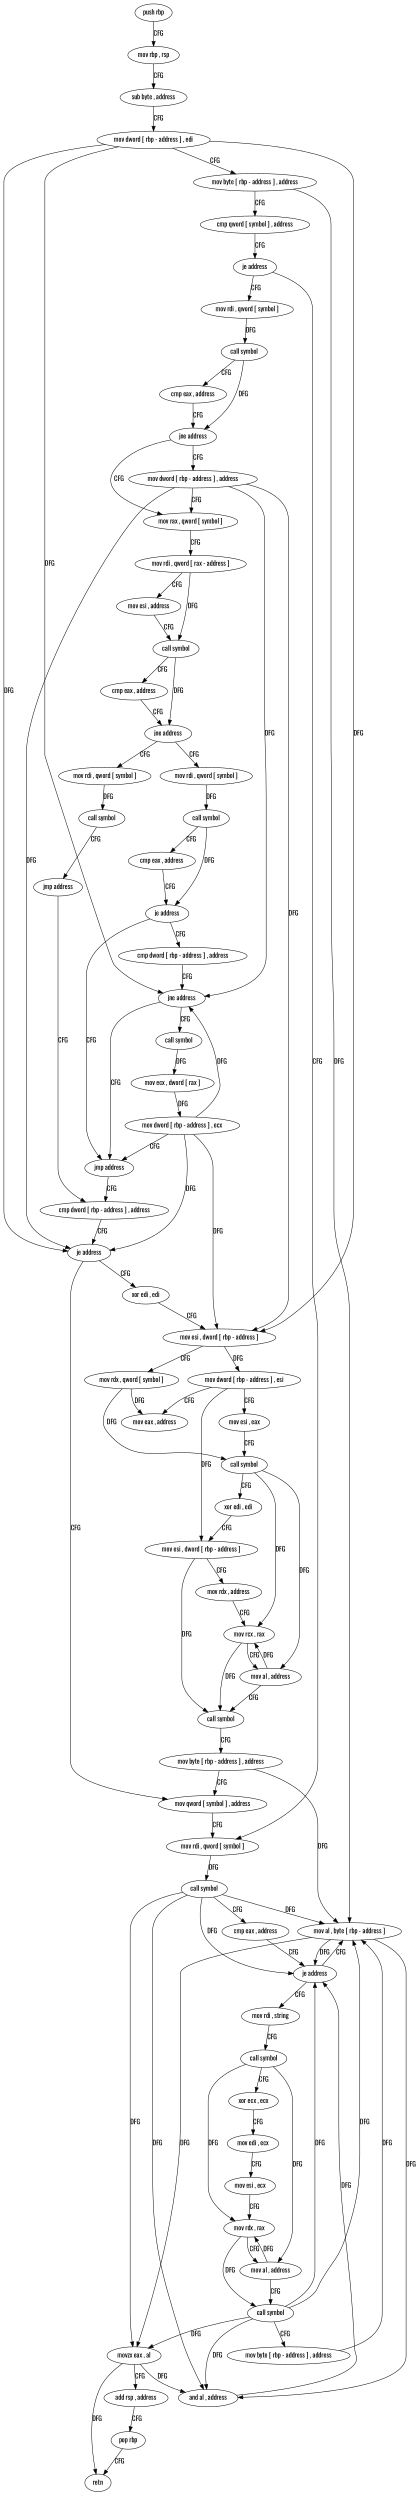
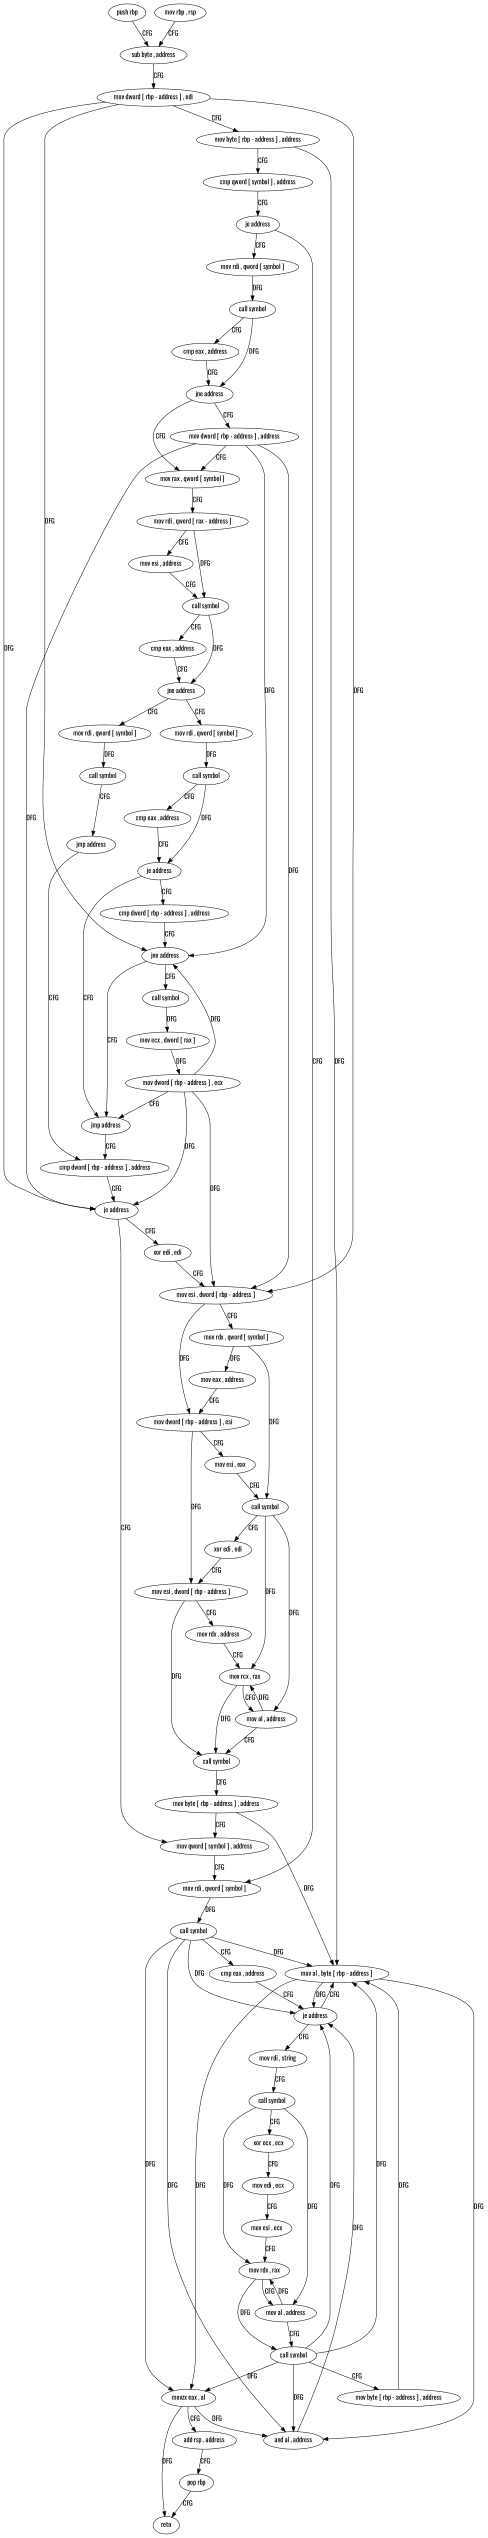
edge "push rbp" -> "mov rbp , rsp": now "push rbp" -> "sub byte , address"
edge "mov dword [ rbp - address ] , esi" -> "mov eax , address": reversed
